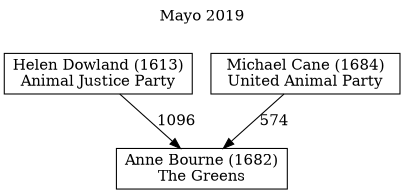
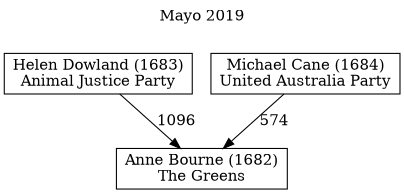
node "Helen Dowland (1613) Animal Justice Party": label "Helen Dowland (1613) Animal Justice Party" -> "Helen Dowland (1683) Animal Justice Party"
node "Michael Cane (1684) United Animal Party": label "Michael Cane (1684) United Animal Party" -> "Michael Cane (1684) United Australia Party"
